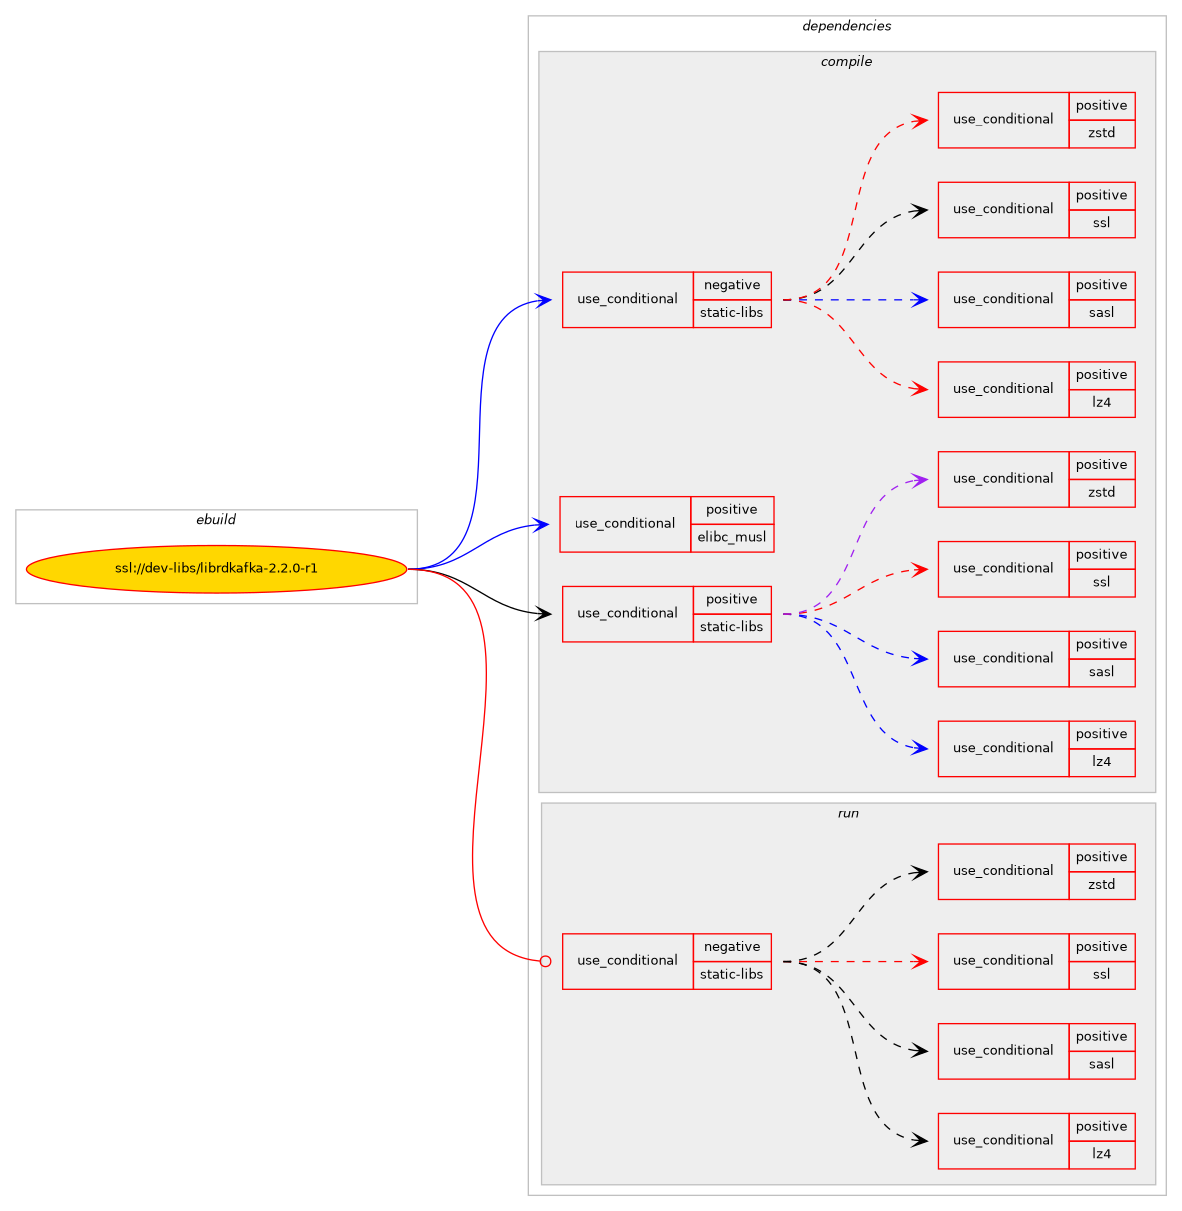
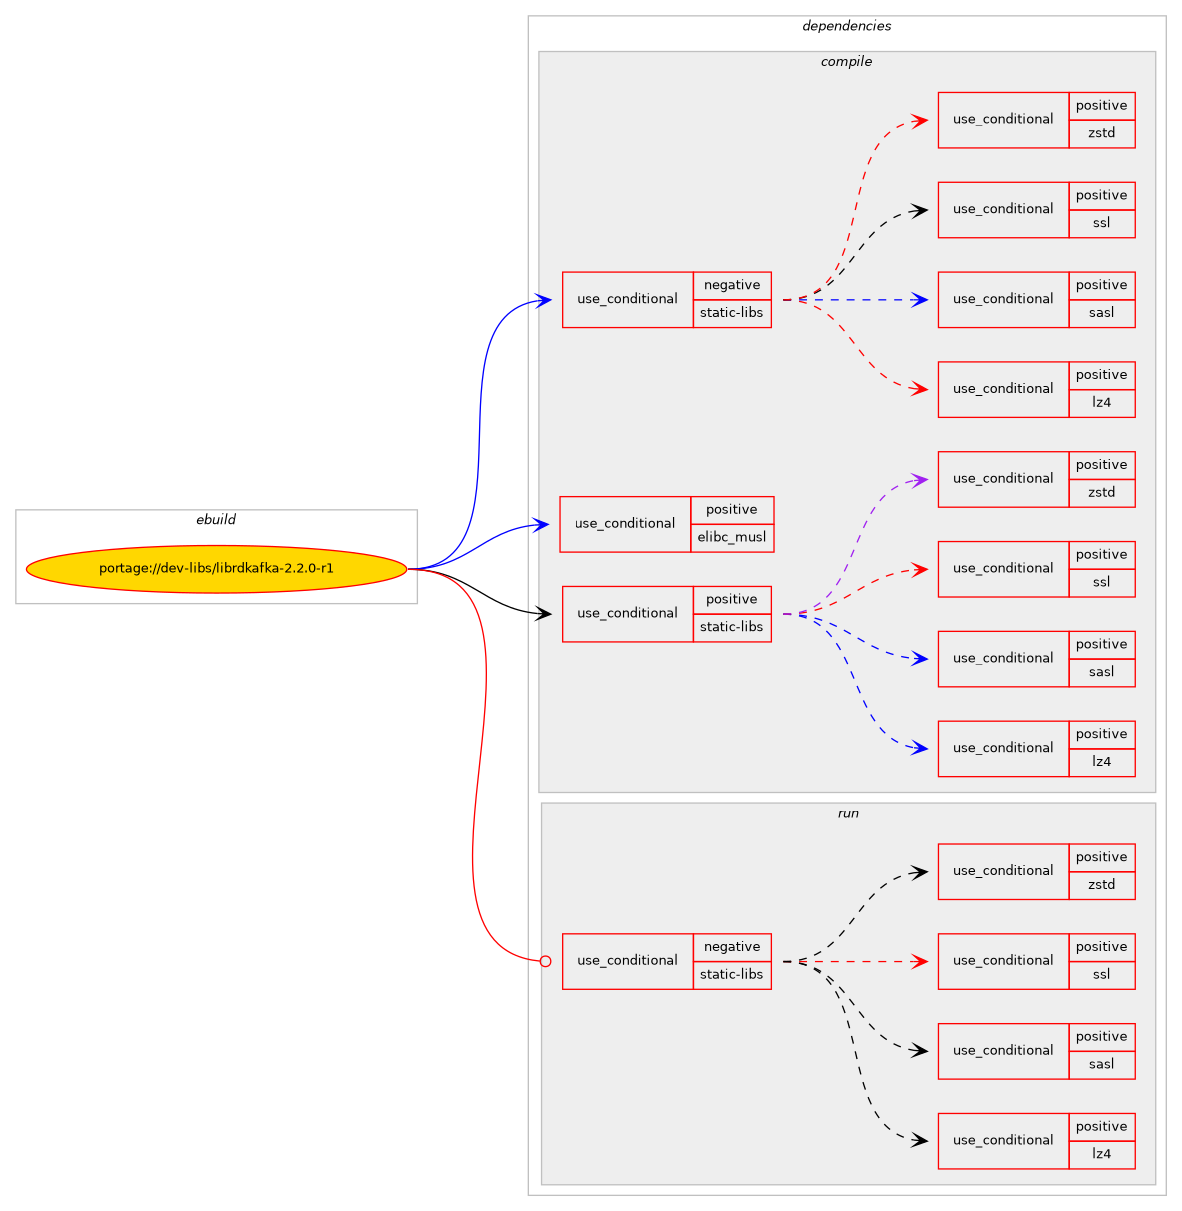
node "ssl://dev-libs/librdkafka-2.2.0-r1": label "ssl://dev-libs/librdkafka-2.2.0-r1" -> "portage://dev-libs/librdkafka-2.2.0-r1"
